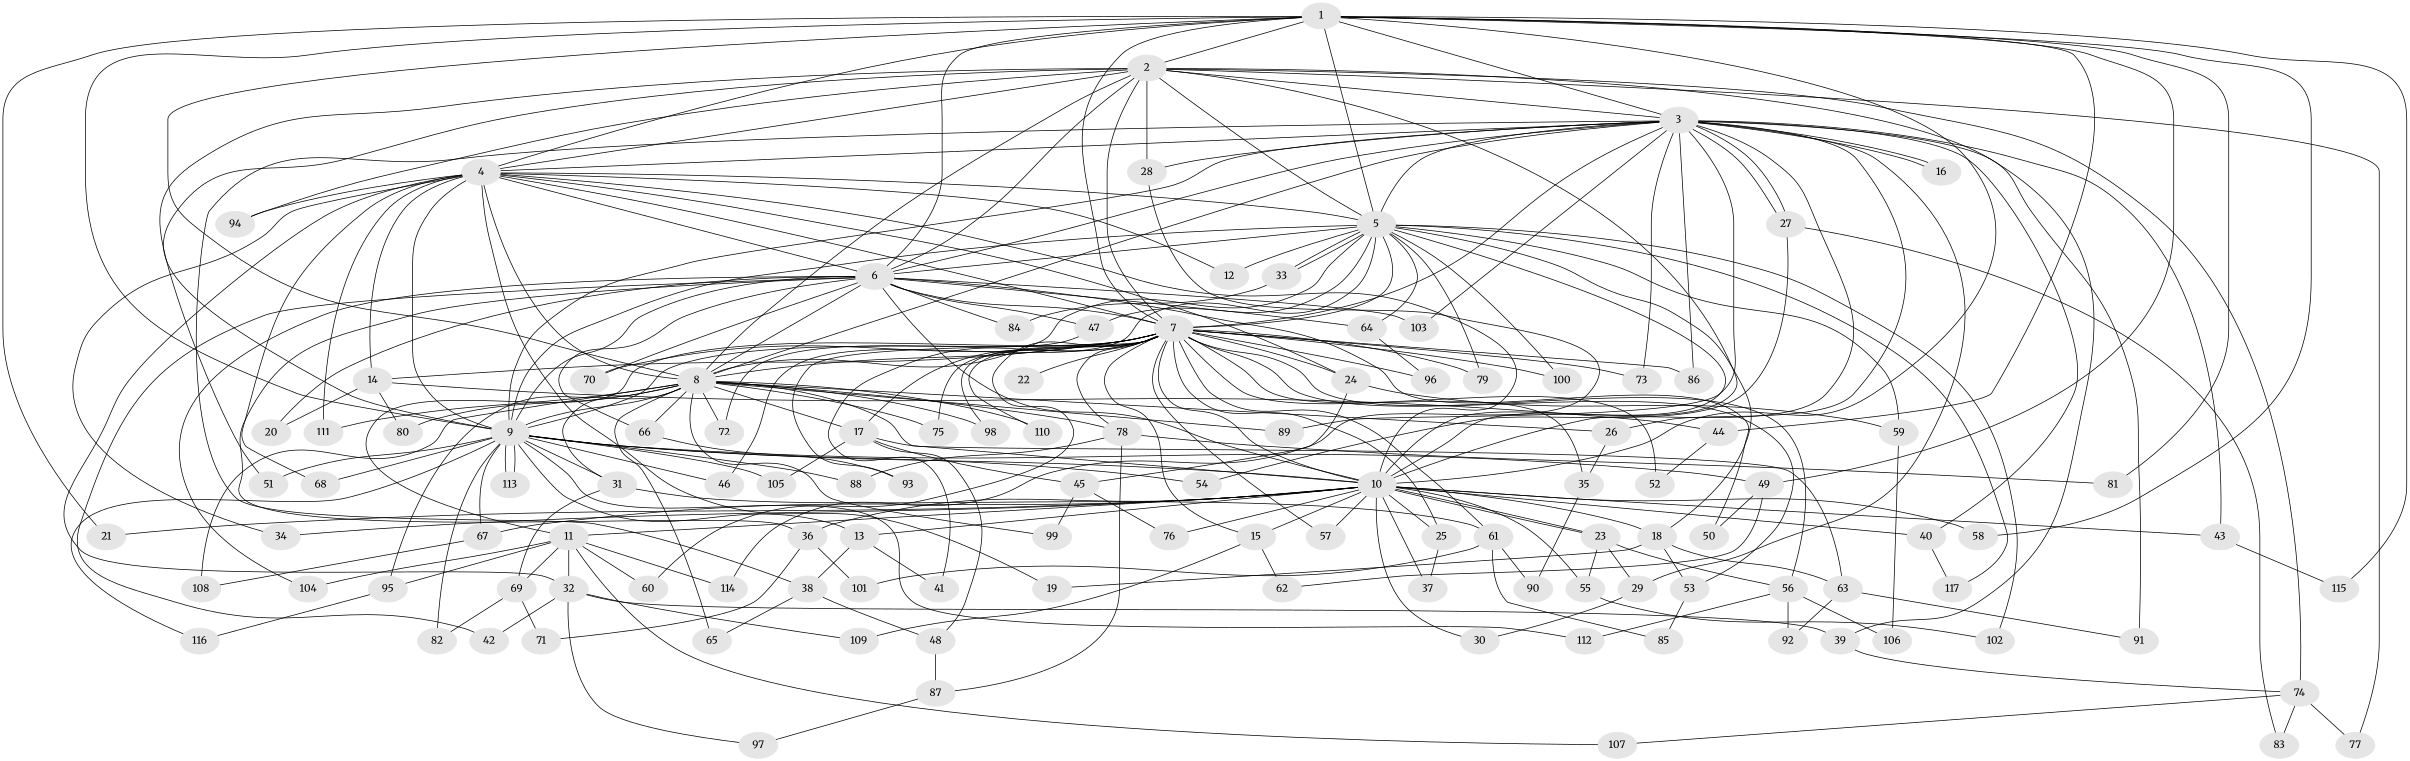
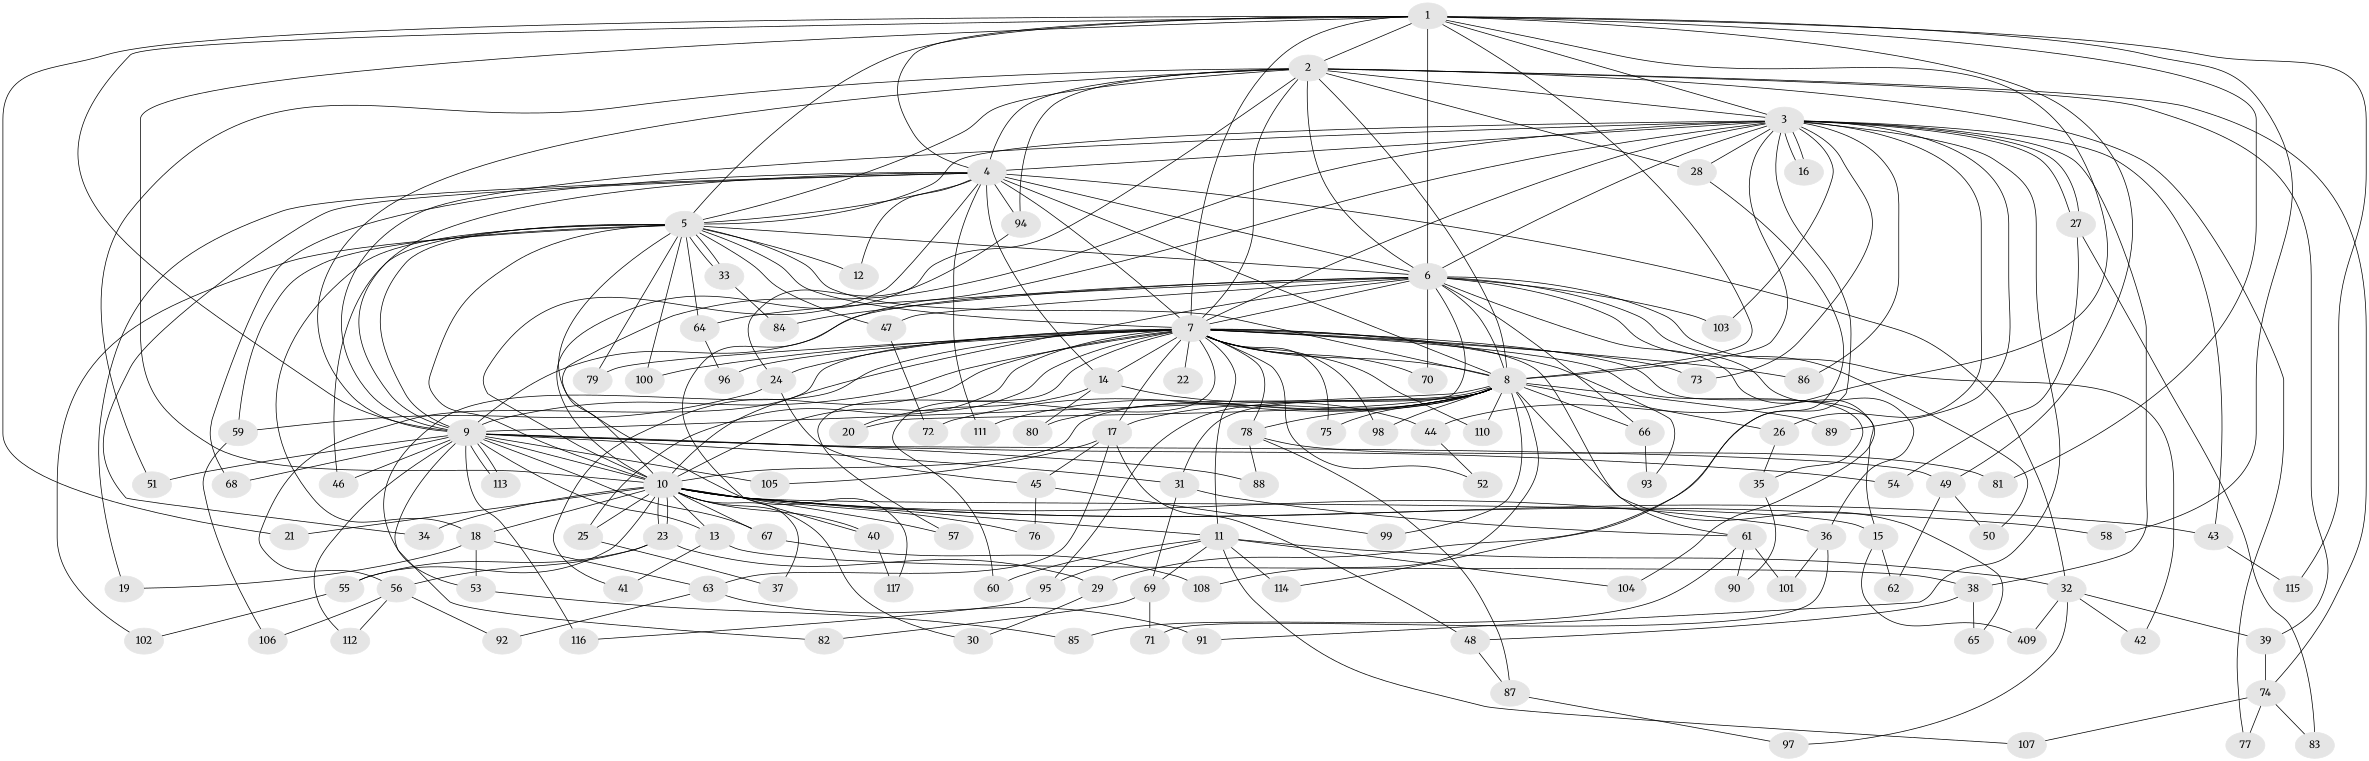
edge "4" -- "24": now "94" -- "24"
node "109": label "109" -> "409"
